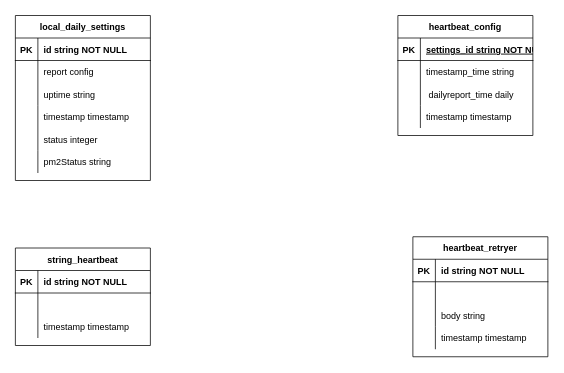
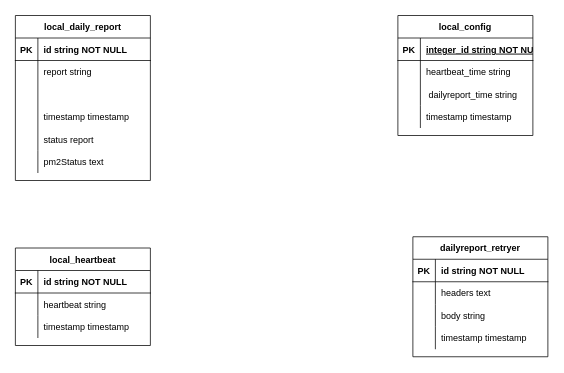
node "local_daily_settings": label "local_daily_settings" -> "local_daily_report"
node "heartbeat_config": label "heartbeat_config" -> "local_config"
node "settings_id string NOT NULL": label "settings_id string NOT NULL" -> "integer_id string NOT NULL"
node "report config": label "report config" -> "report string"
node "timestamp_time string": label "timestamp_time string" -> "heartbeat_time string"
node "uptime string": removed
node "dailyreport_time daily": label "dailyreport_time daily" -> "dailyreport_time string"
node "status integer": label "status integer" -> "status report"
node "pm2Status string": label "pm2Status string" -> "pm2Status text"
node "heartbeat_retryer": label "heartbeat_retryer" -> "dailyreport_retryer"
node "string_heartbeat": label "string_heartbeat" -> "local_heartbeat"
node "headers text": added
node "heartbeat string": added
